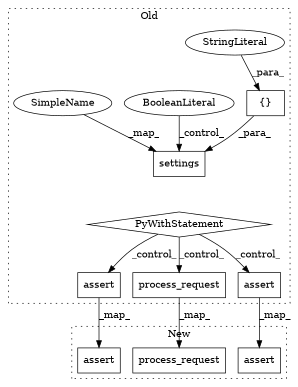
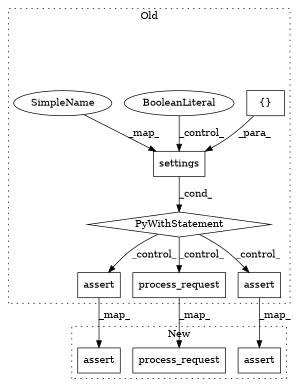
node "StringLiteral": removed
edge "settings" -> "PyWithStatement": added, label "_cond_"
